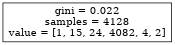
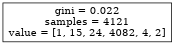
node "gini = 0.022 samples = 4128 value = [1, 15, 24, 4082, 4, 2]": label "gini = 0.022 samples = 4128 value = [1, 15, 24, 4082, 4, 2]" -> "gini = 0.022 samples = 4121 value = [1, 15, 24, 4082, 4, 2]"
